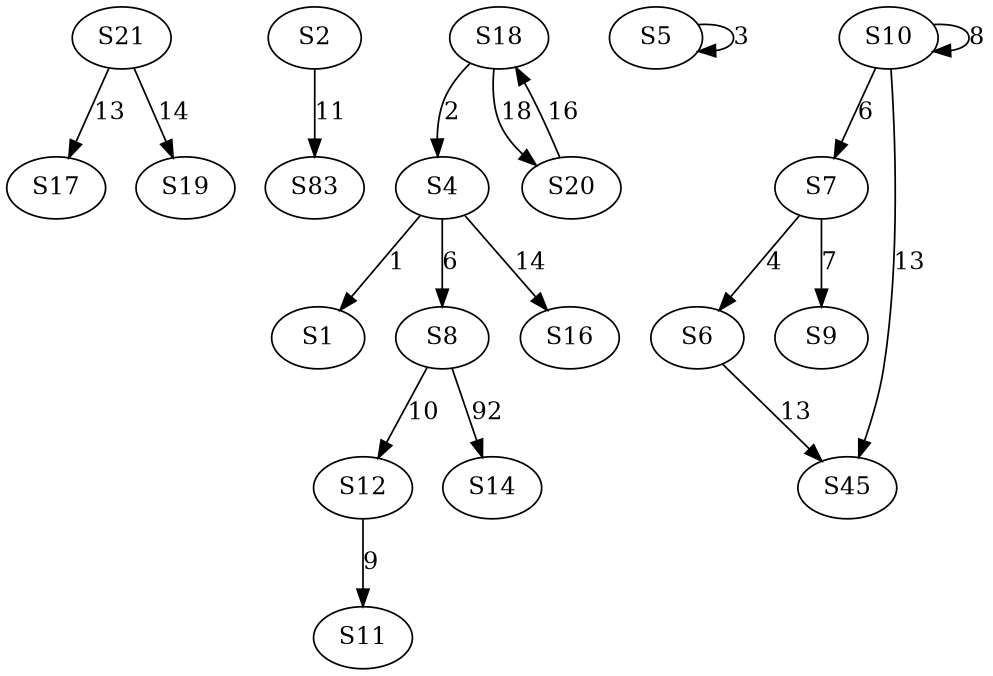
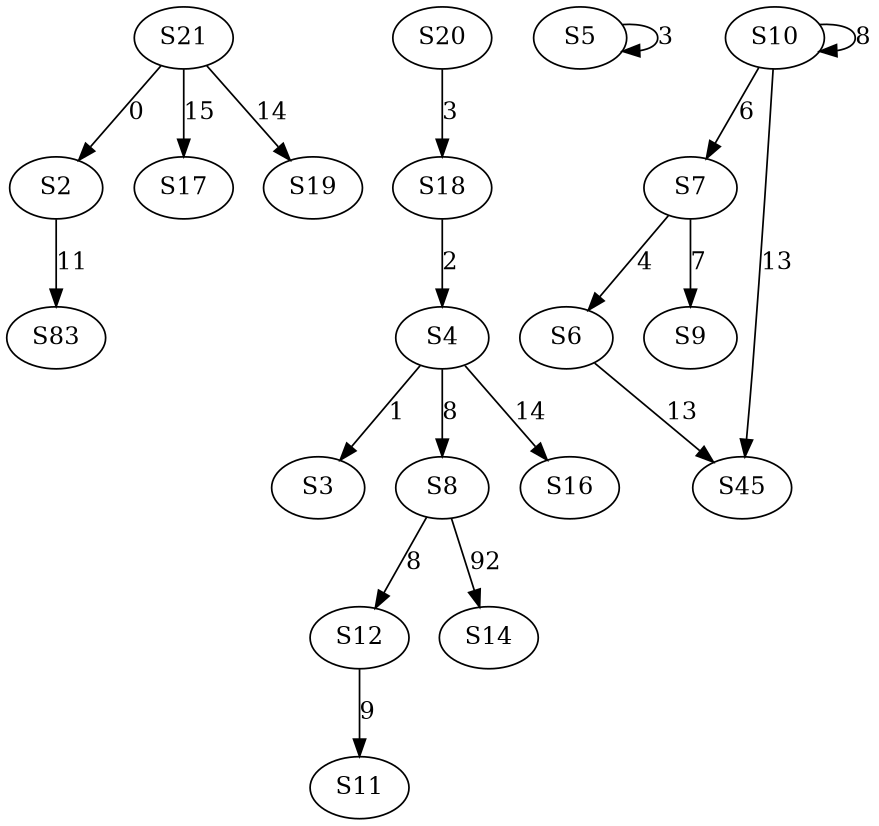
edge "S21" -> "S2": added, label "0"
edge "S21" -> "S17": label "13" -> "15"
edge "S20" -> "S18": label "16" -> "3"
edge "S18" -> "S20": removed, label "18"
edge "S4" -> "S8": label "6" -> "8"
node "S1": label "S1" -> "S3"
edge "S8" -> "S12": label "10" -> "8"
